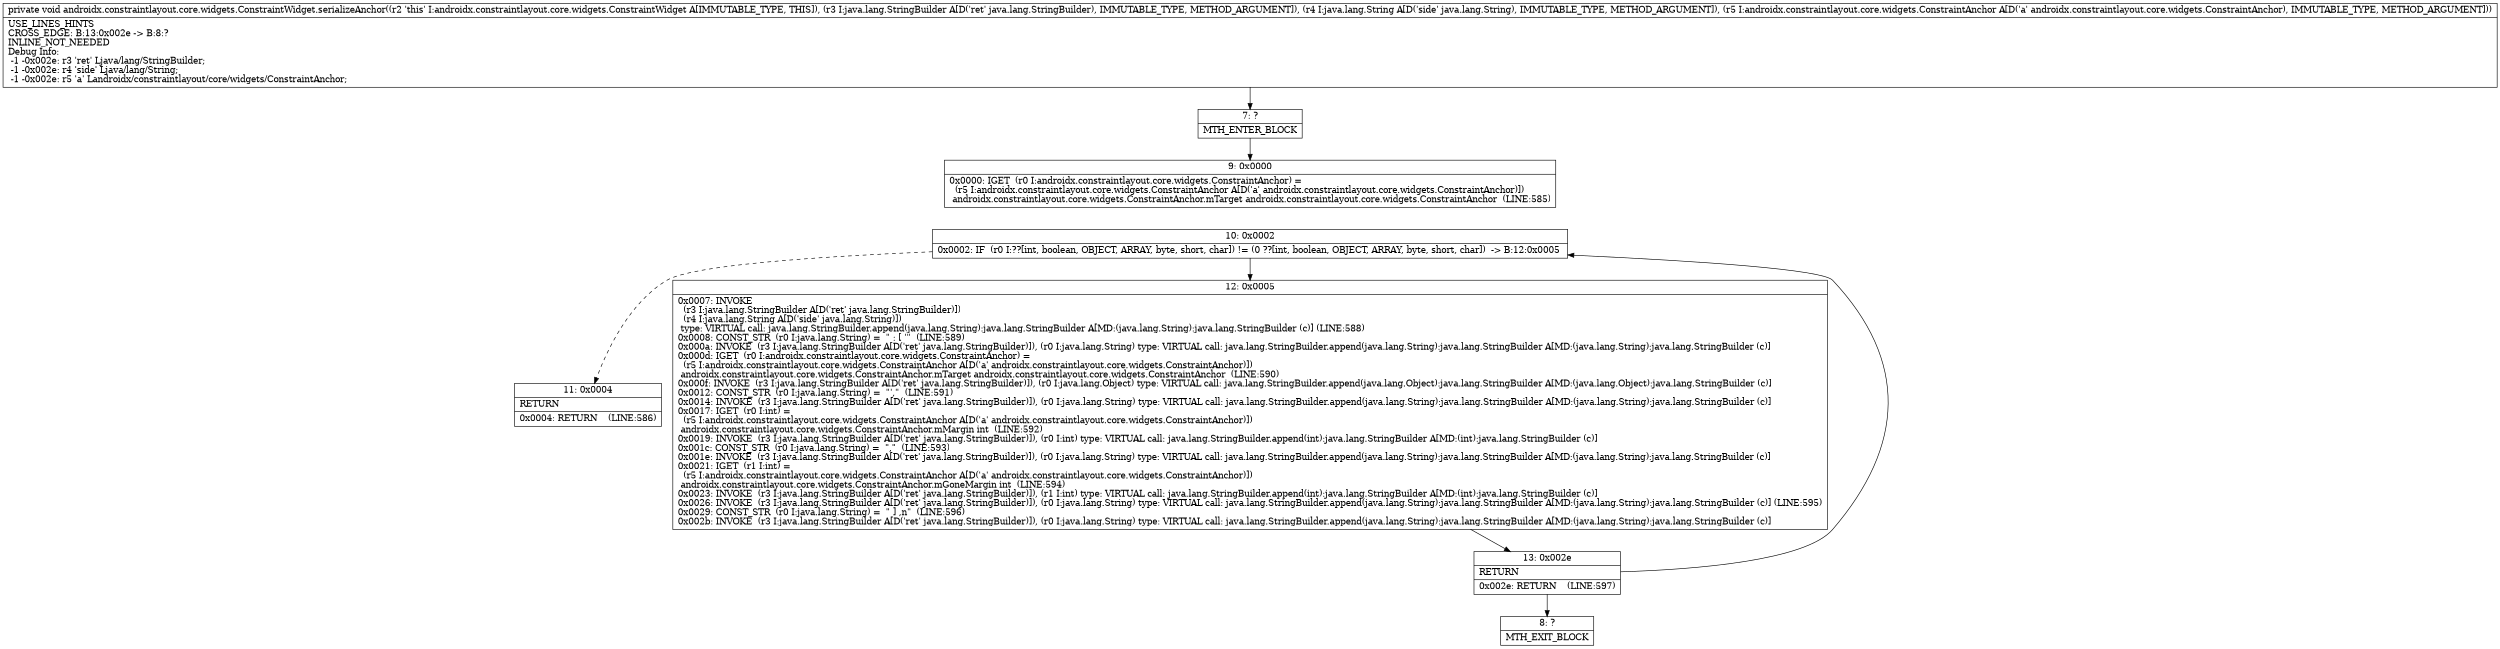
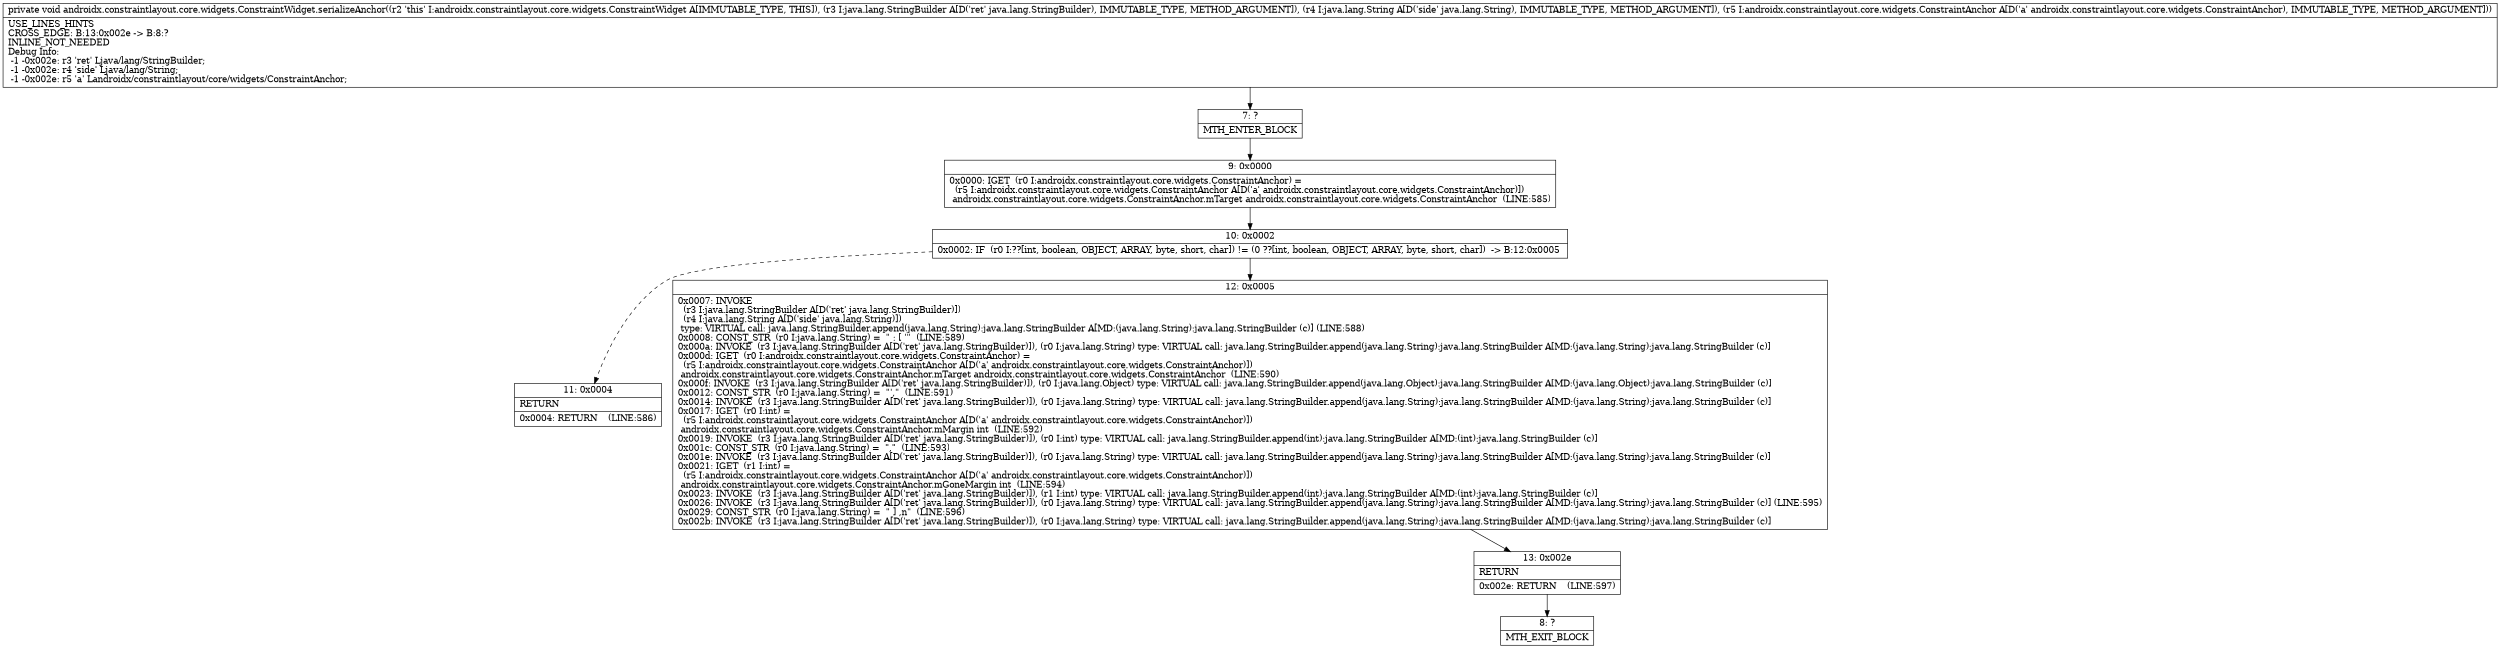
edge "13: 0x002e" -> "10: 0x0002": now "9: 0x0000" -> "10: 0x0002"
